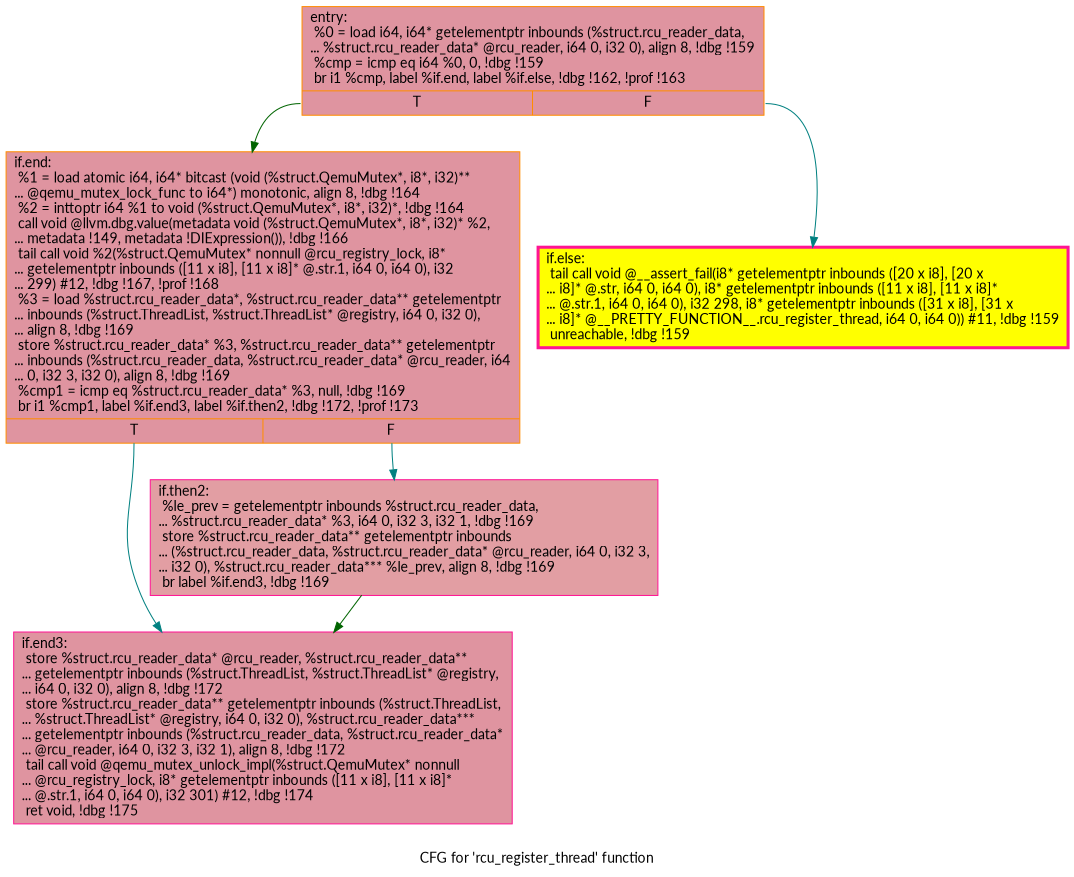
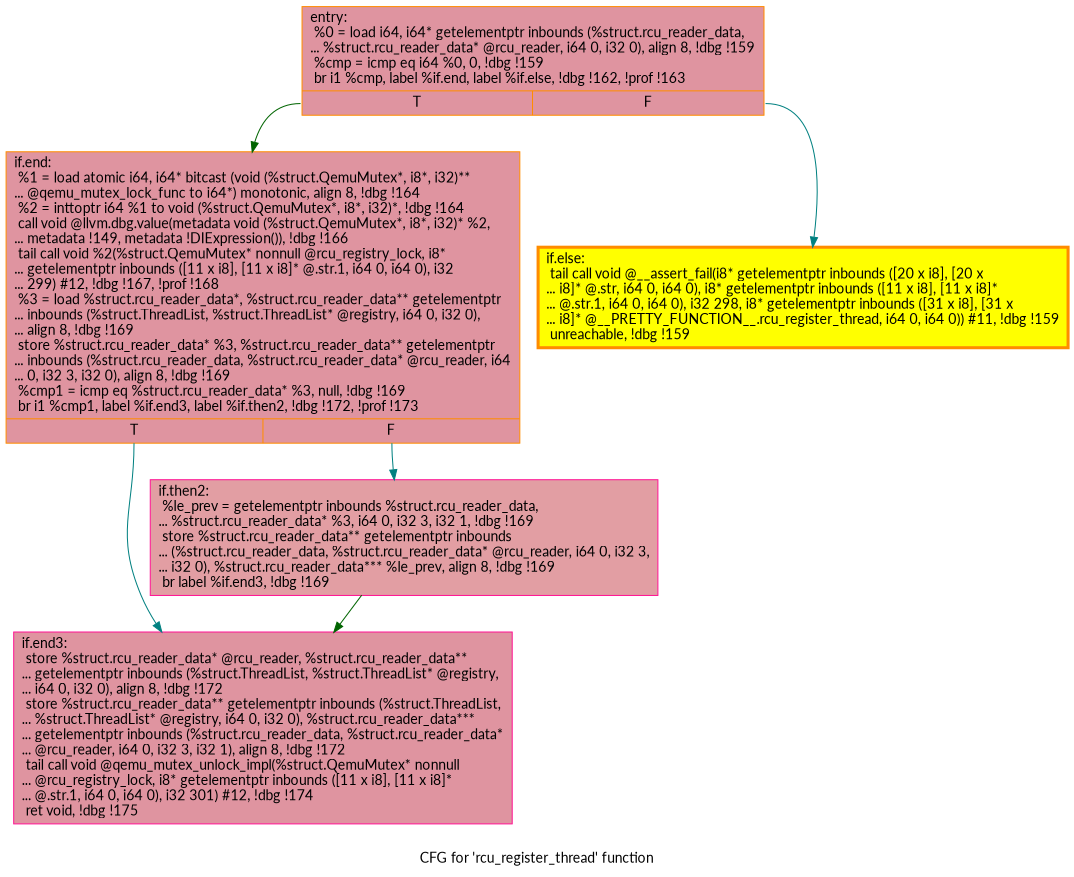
node "if.else:": color deeppink -> darkorange
